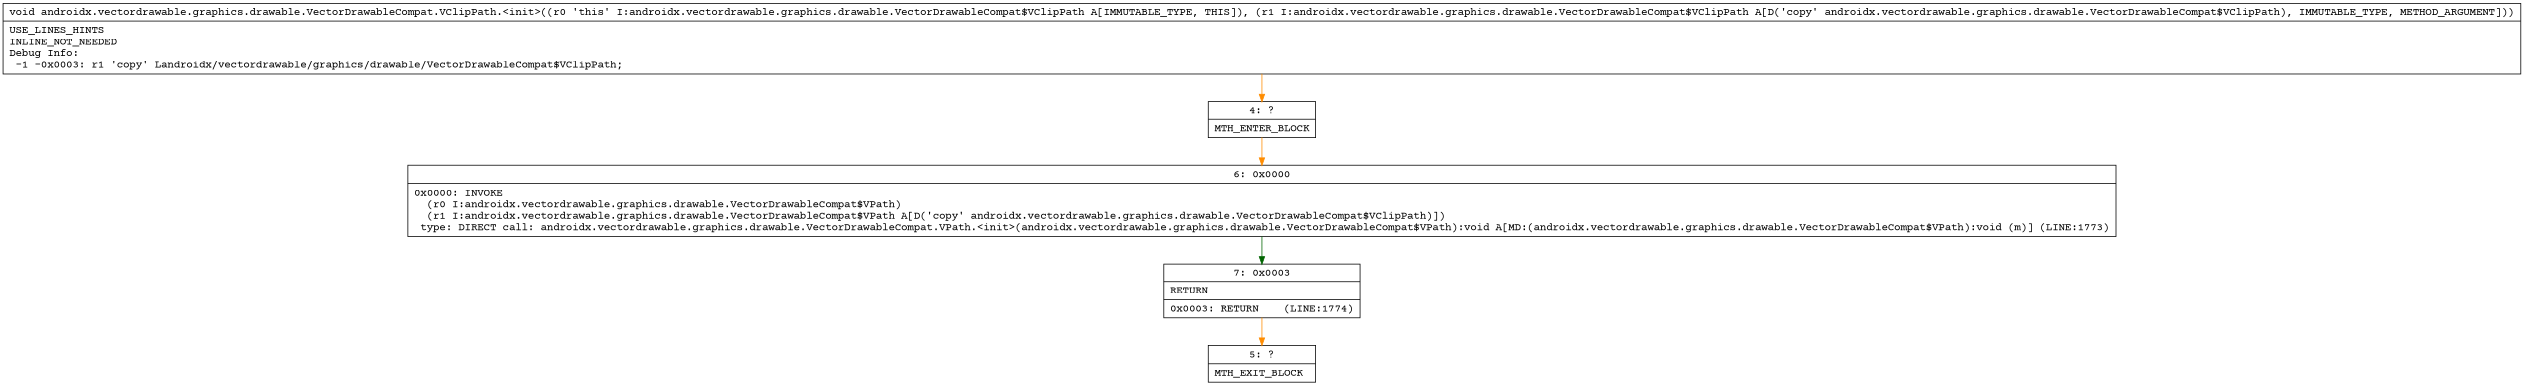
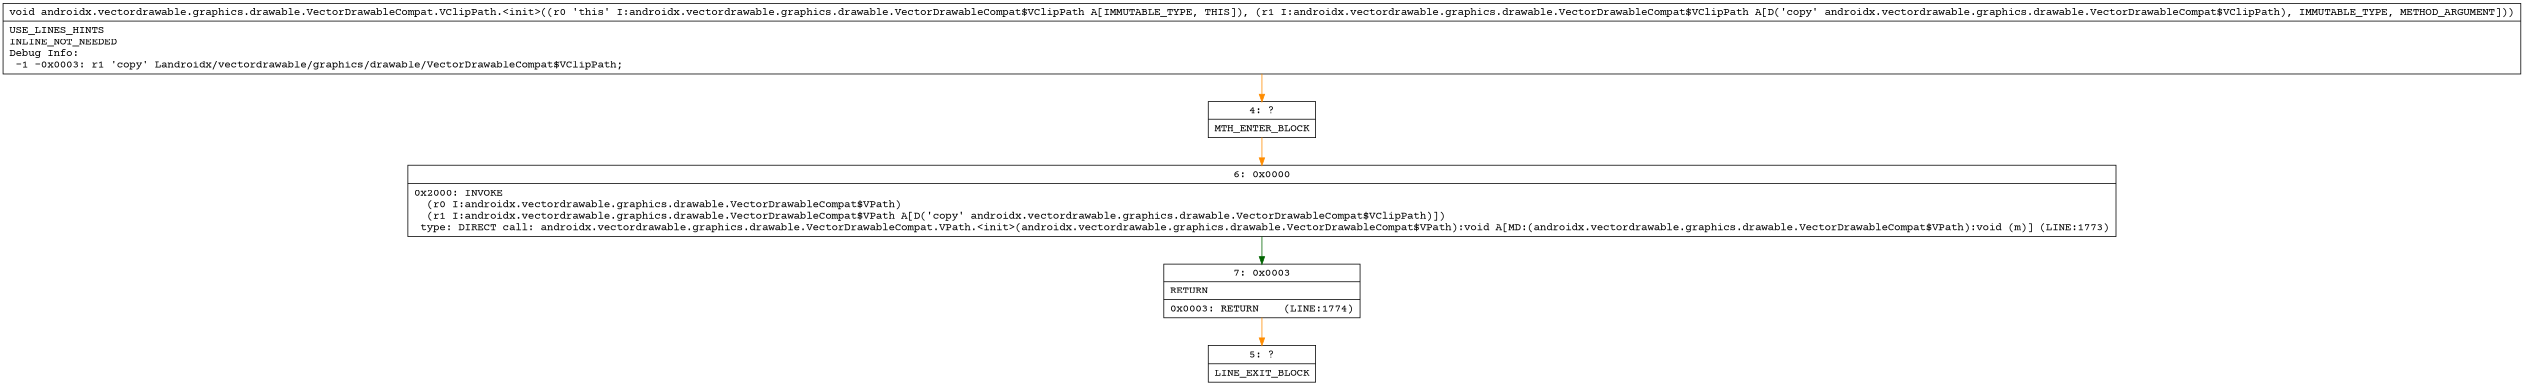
node "6: 0x0000": text "0x0000: INVOKE" -> "0x2000: INVOKE"
node "5: ?": text "MTH_EXIT_BLOCK" -> "LINE_EXIT_BLOCK"
